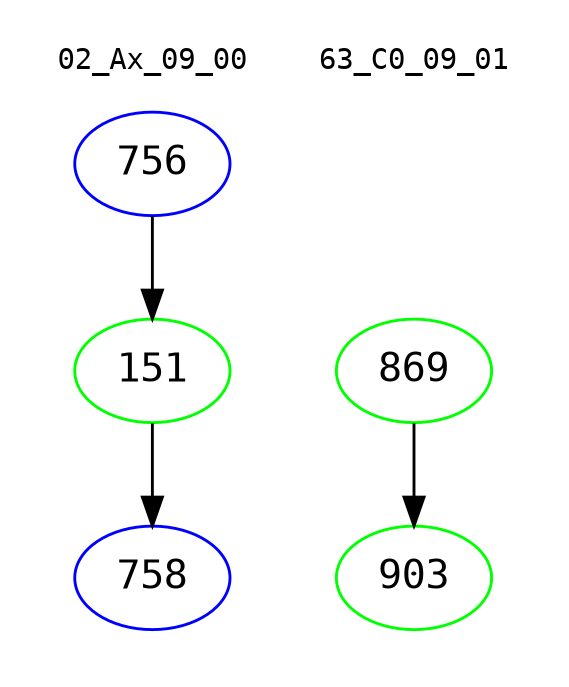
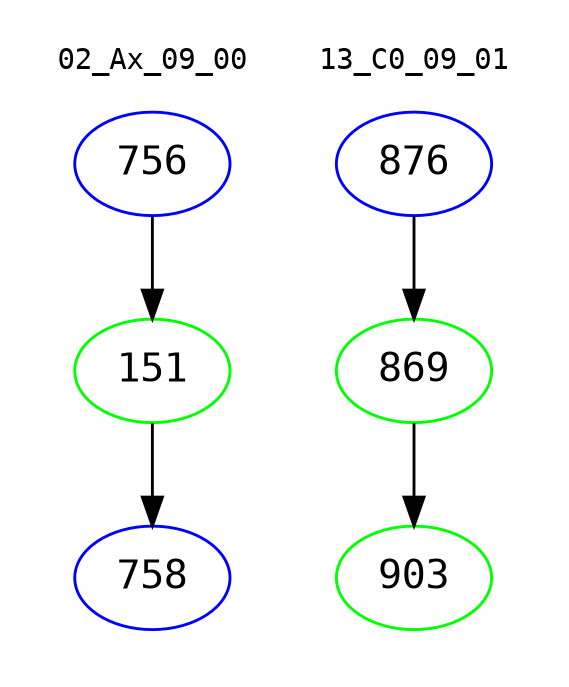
cluster "63_C0_09_01": label "63_C0_09_01" -> "13_C0_09_01"
node "876": added
